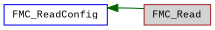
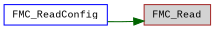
edge "FMC_Read" -> "FMC_ReadConfig": reversed
